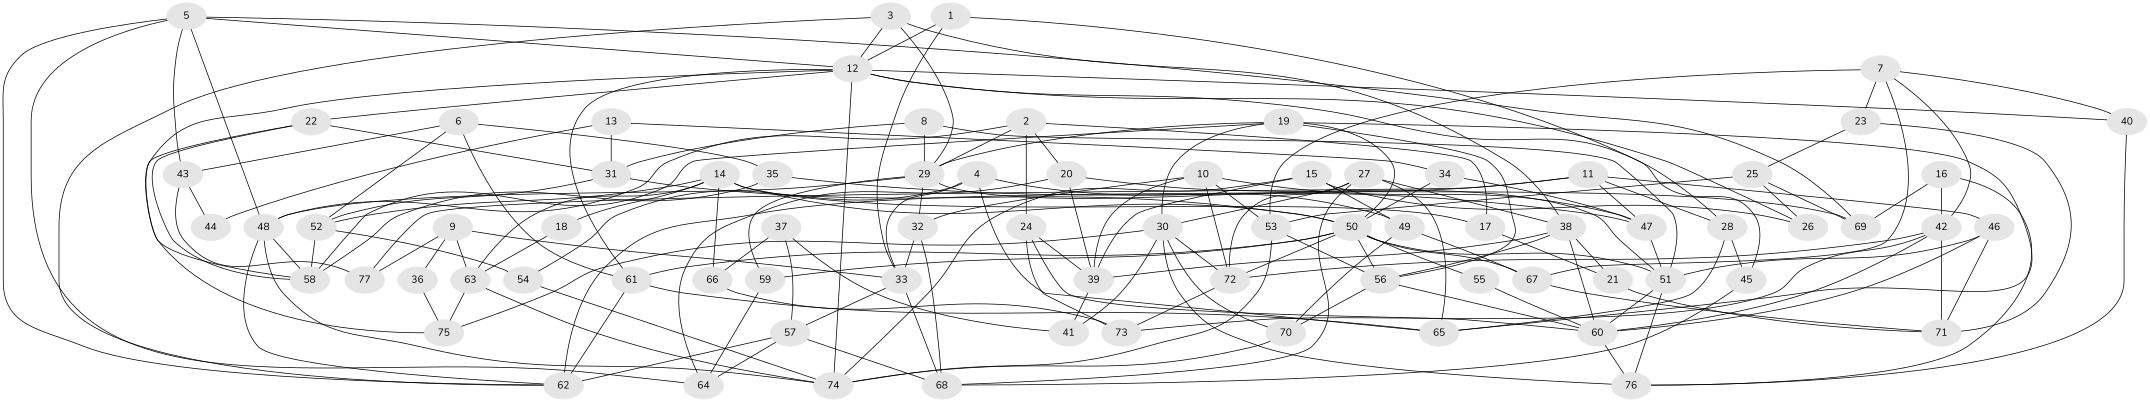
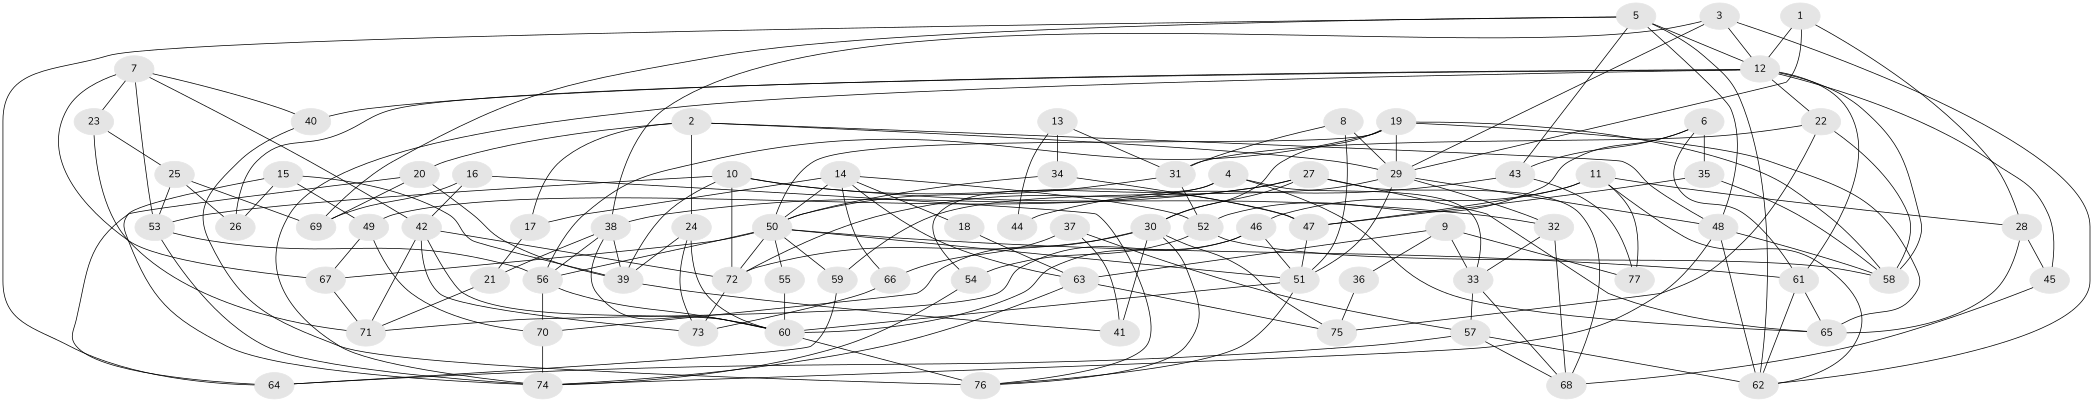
edge "1" -- "33": now "1" -- "29"
